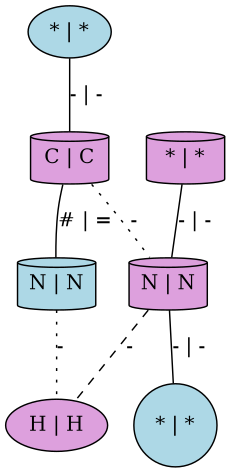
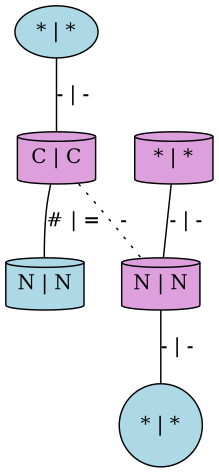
node "H | H": removed
